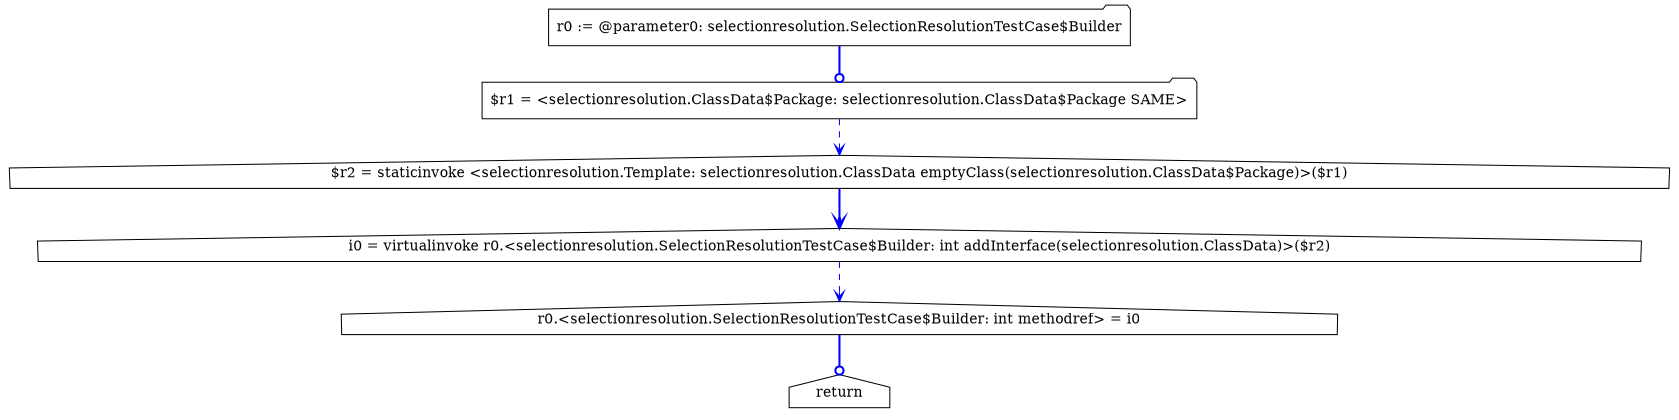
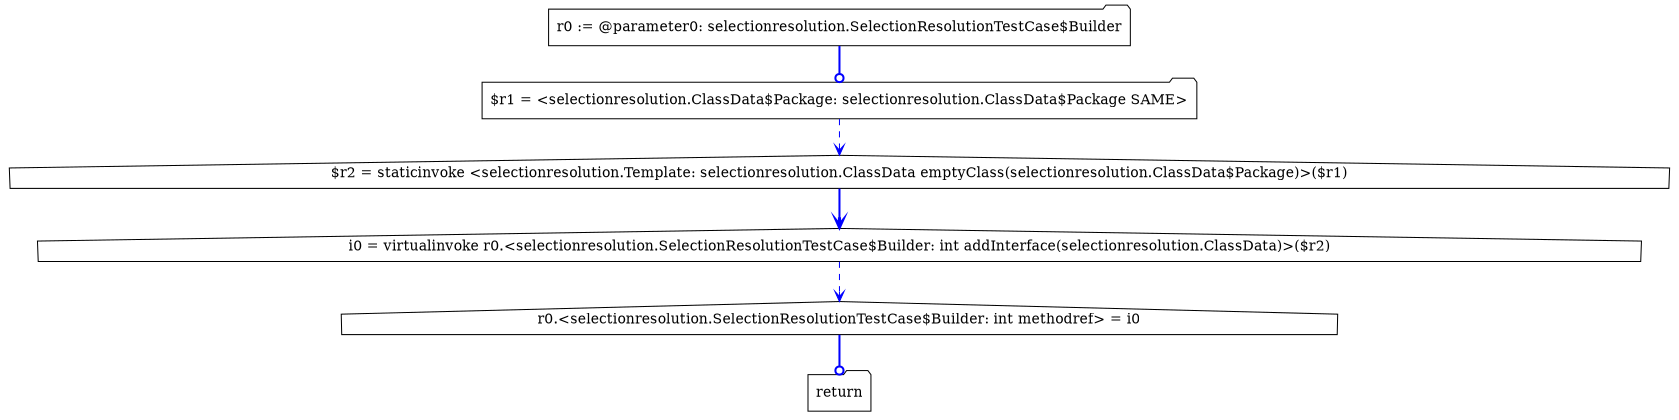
node "return": shape house -> folder
